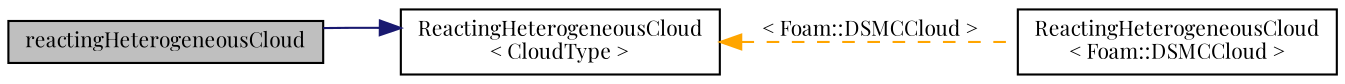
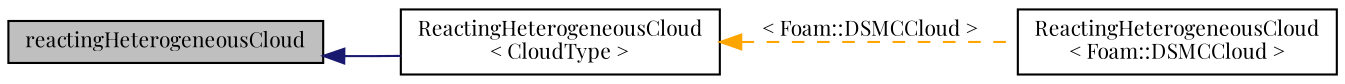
edge "reactingHeterogeneousCloud" -> "ReactingHeterogeneousCloud < CloudType >": reversed
